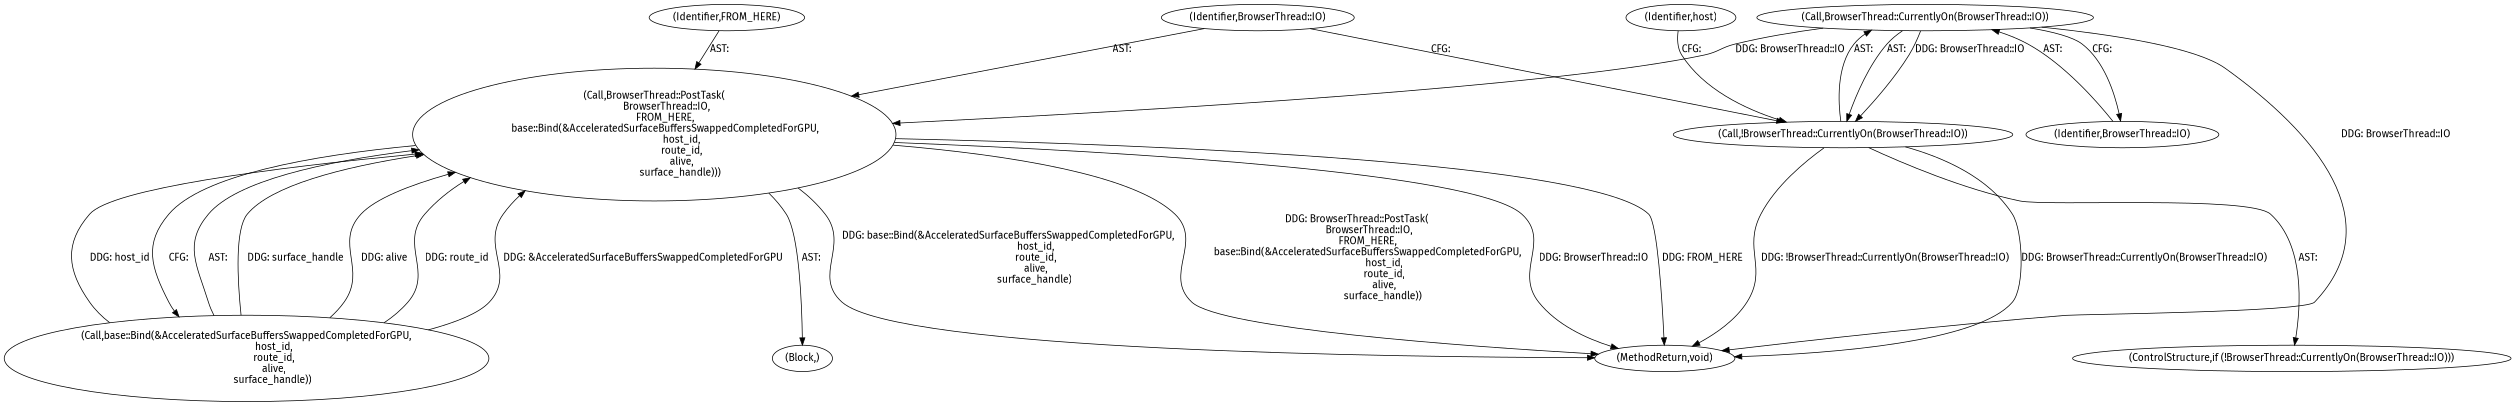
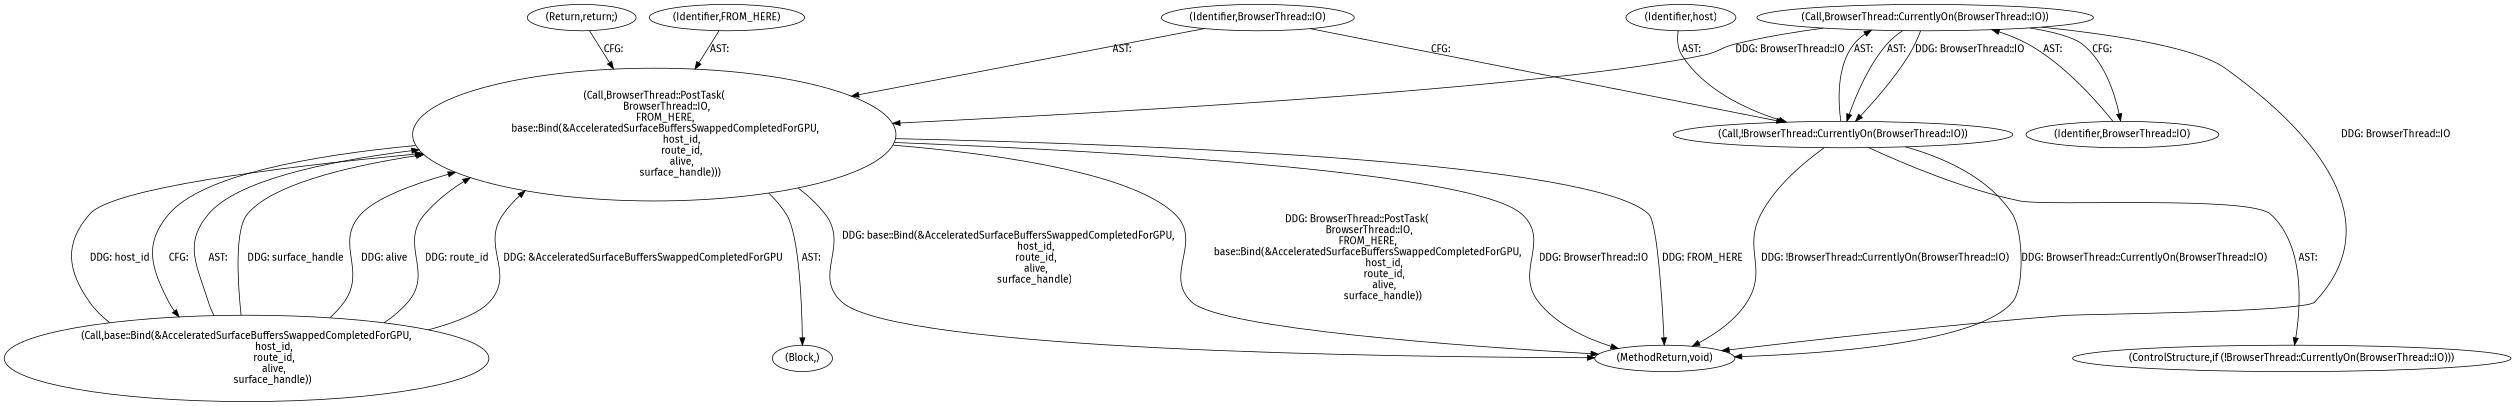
node "(Return,return;)": added
edge "(Identifier,host)" -> "(Call,!BrowserThread::CurrentlyOn(BrowserThread::IO))": label "CFG: " -> "AST: "
